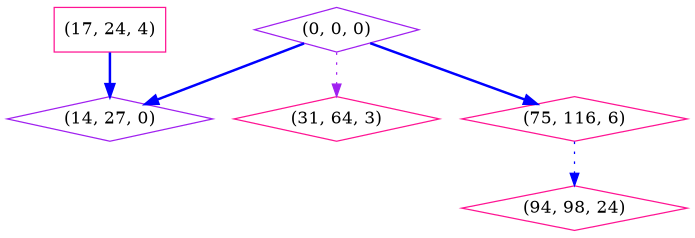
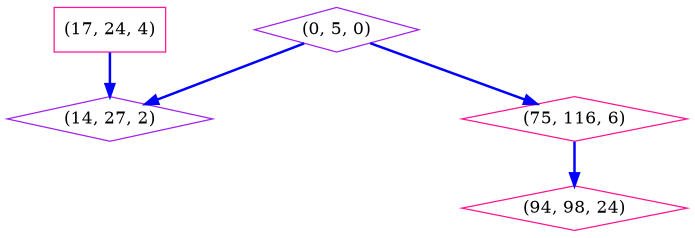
node "(0, 0, 0)": label "(0, 0, 0)" -> "(0, 5, 0)"
node "(14, 27, 0)": label "(14, 27, 0)" -> "(14, 27, 2)"
node "(31, 64, 3)": removed
edge "(75, 116, 6)" -> "(94, 98, 24)": style dotted -> bold
